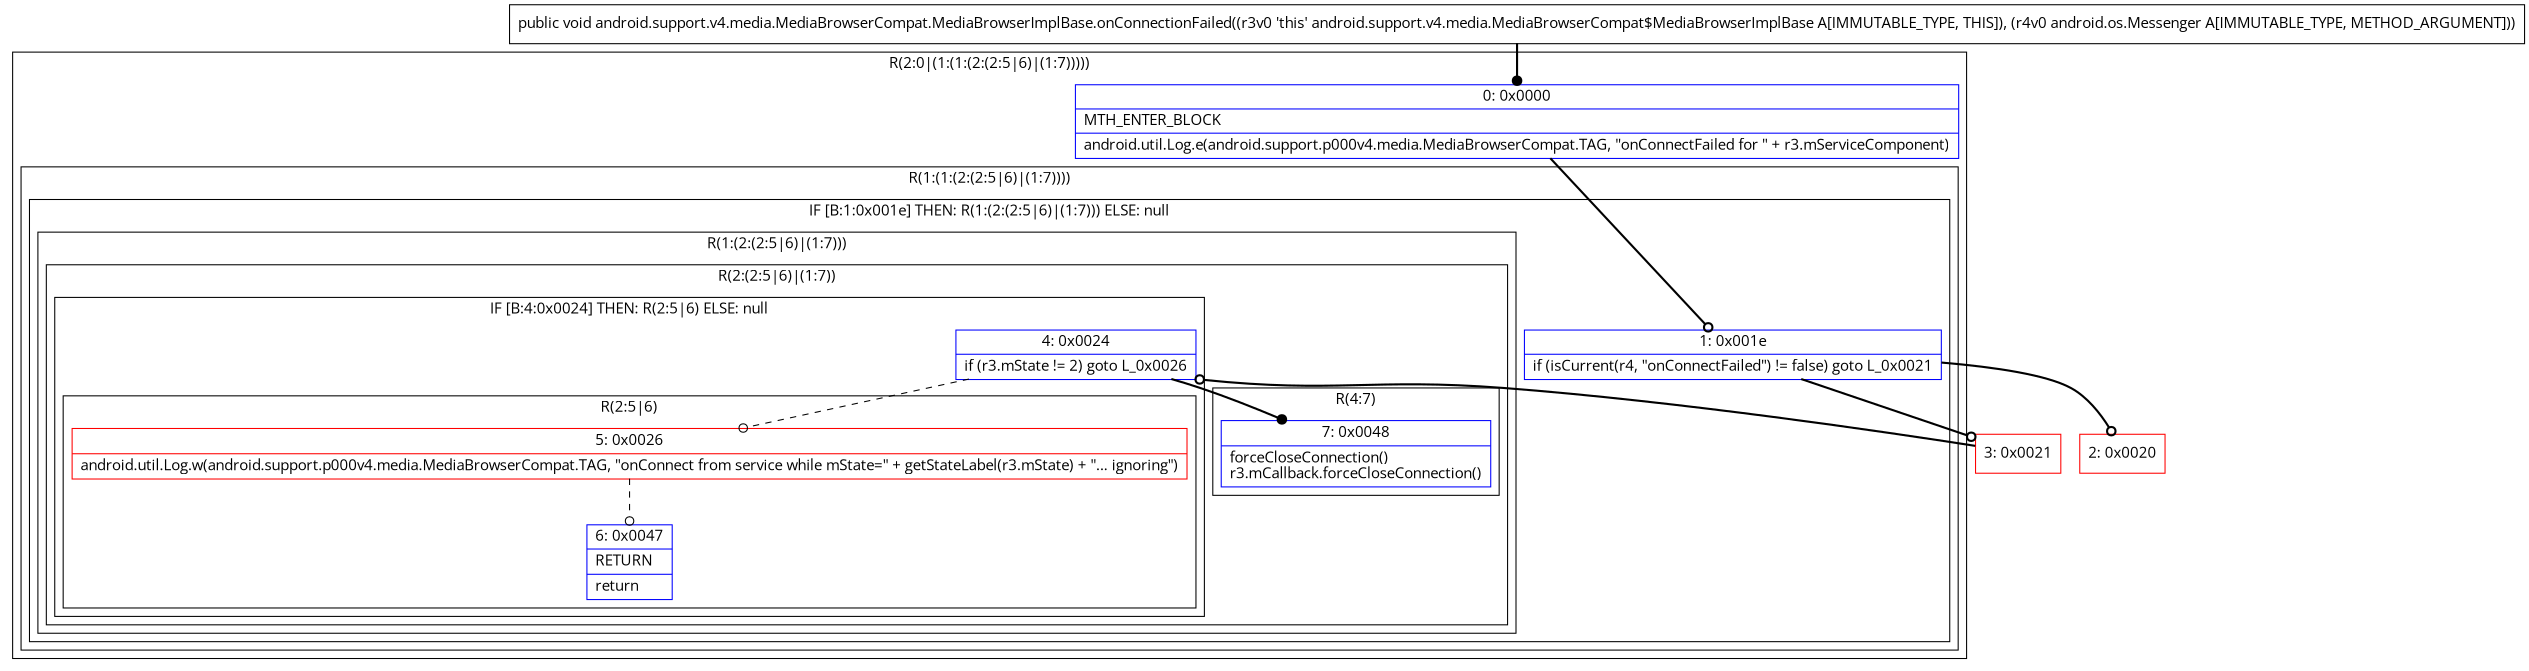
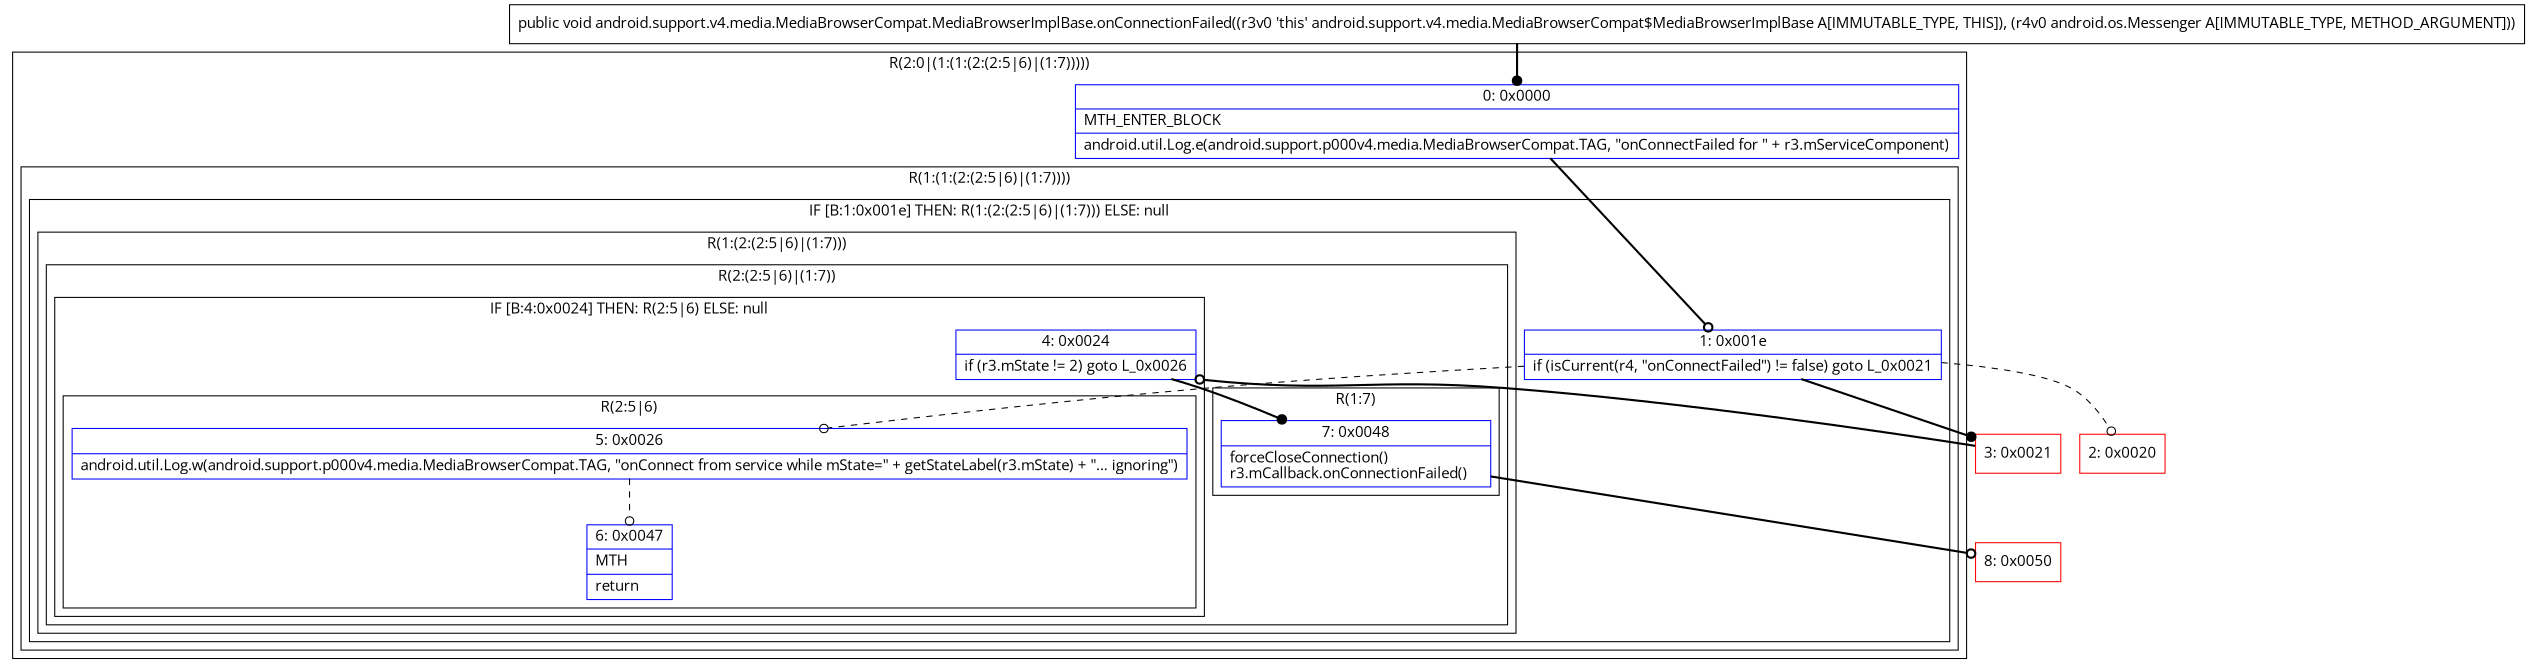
edge "1: 0x001e" -> "2: 0x0020": style bold -> dashed
cluster "R(4:7)": label "R(4:7)" -> "R(1:7)"
edge "4: 0x0024" -> "5: 0x0026": now "1: 0x001e" -> "5: 0x0026"
edge "1: 0x001e" -> "3: 0x0021": arrowhead odot -> dot
node "5: 0x0026": color red -> blue
node "7: 0x0048": text "r3.mCallback.forceCloseConnection()" -> "r3.mCallback.onConnectionFailed()"
node "6: 0x0047": text "RETURN" -> "MTH"
node "8: 0x0050": added
